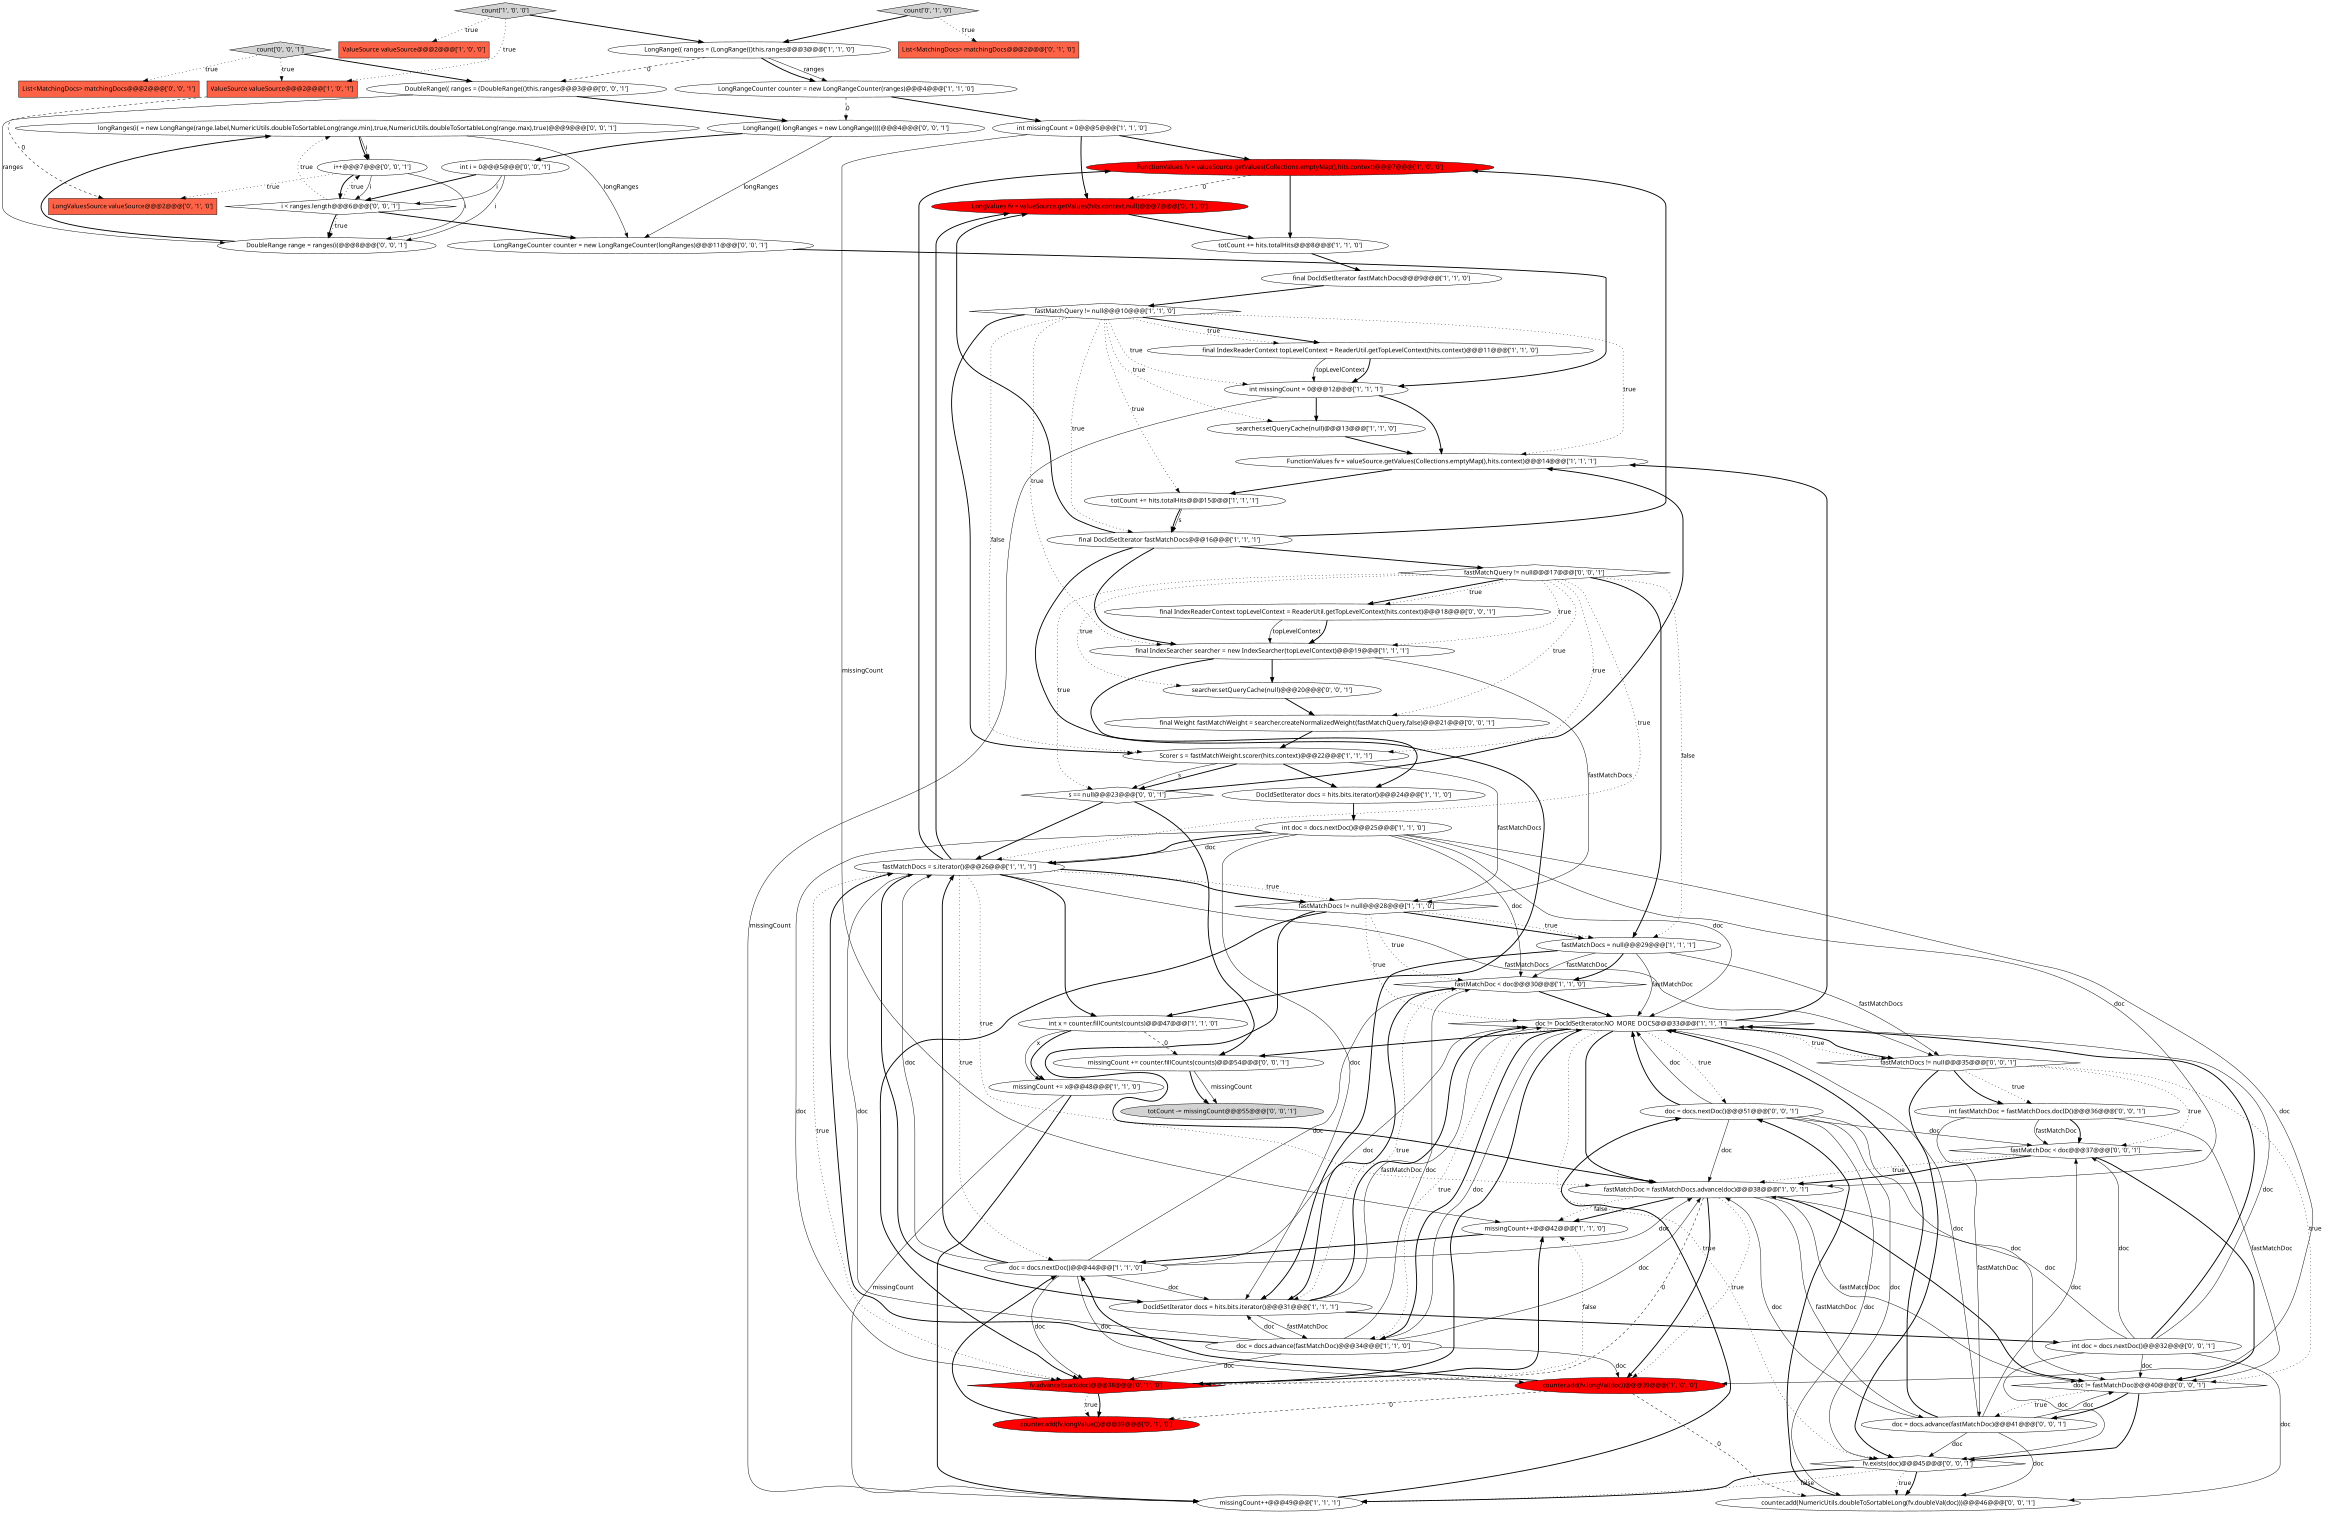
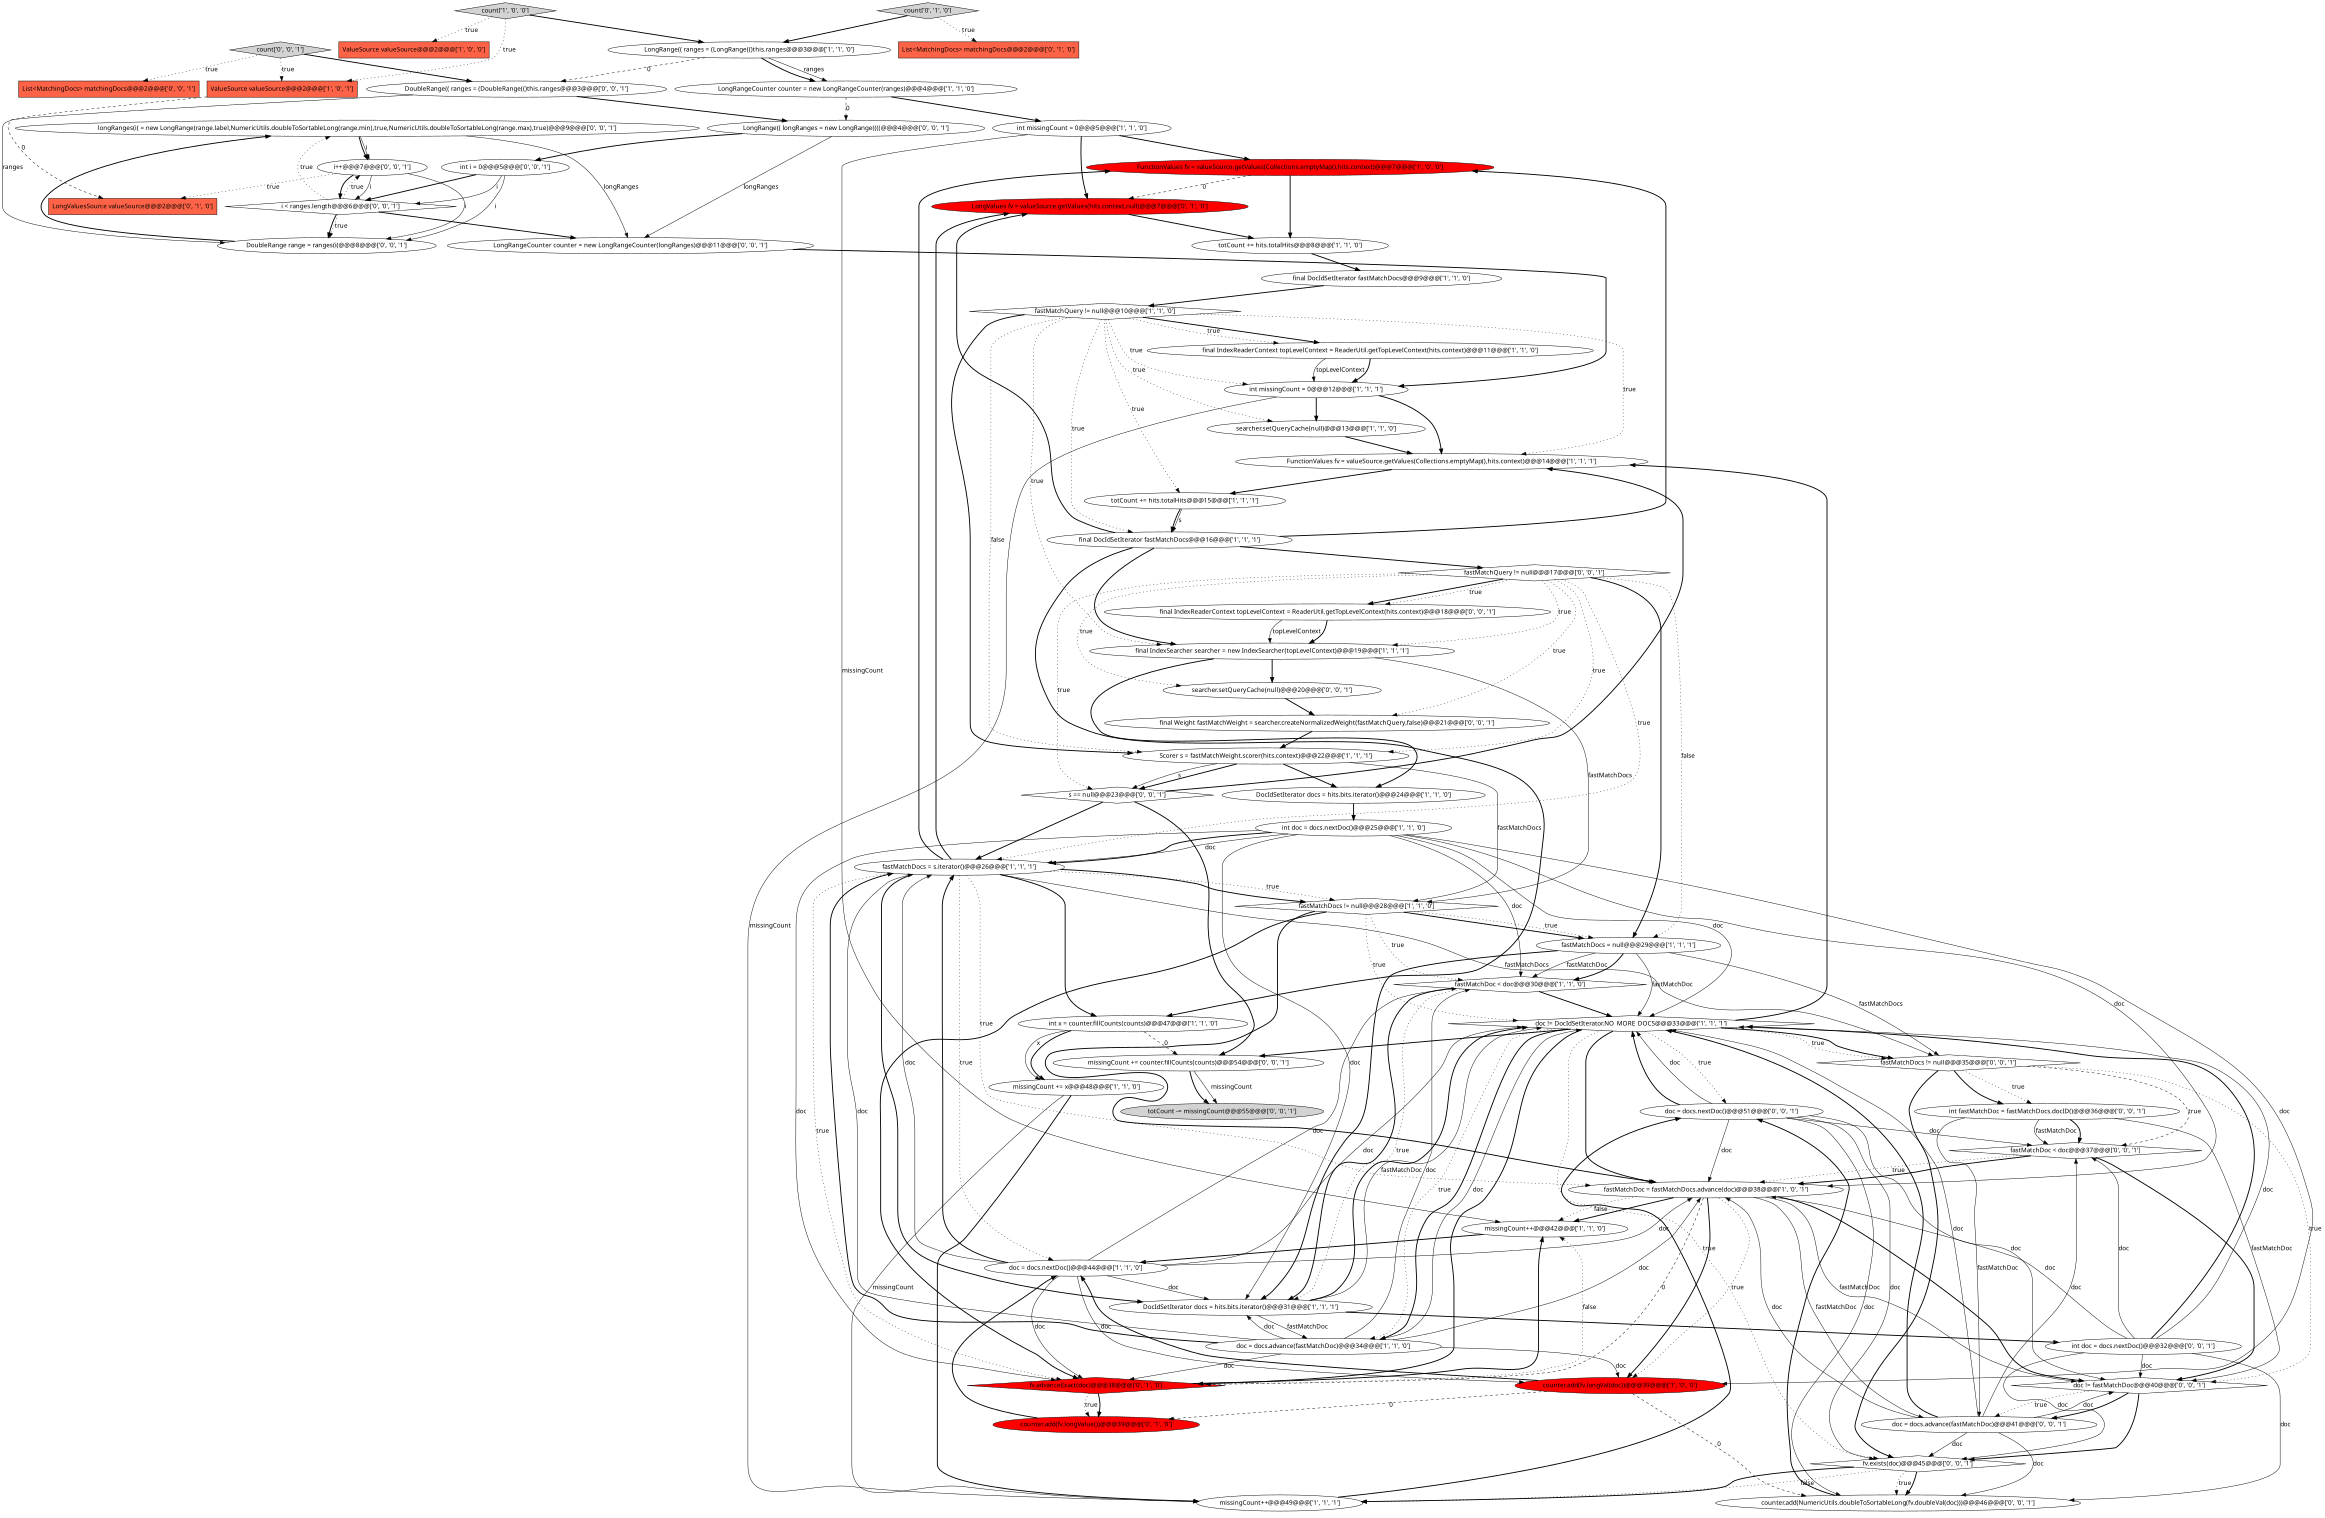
edge "fastMatchDocs != null@@@35@@@['0', '0', '1']" -> "fastMatchDoc < doc@@@37@@@['0', '0', '1']": style dotted -> dashed
